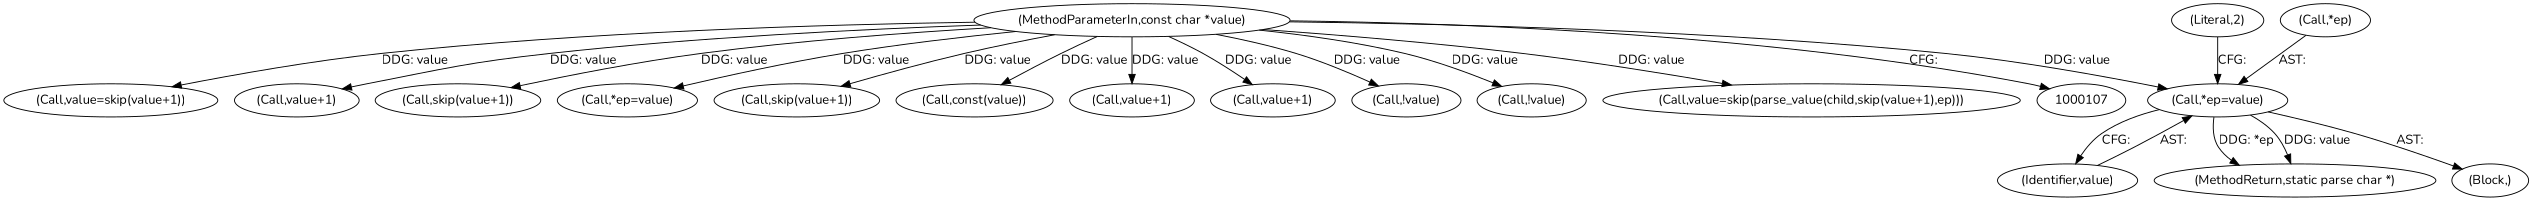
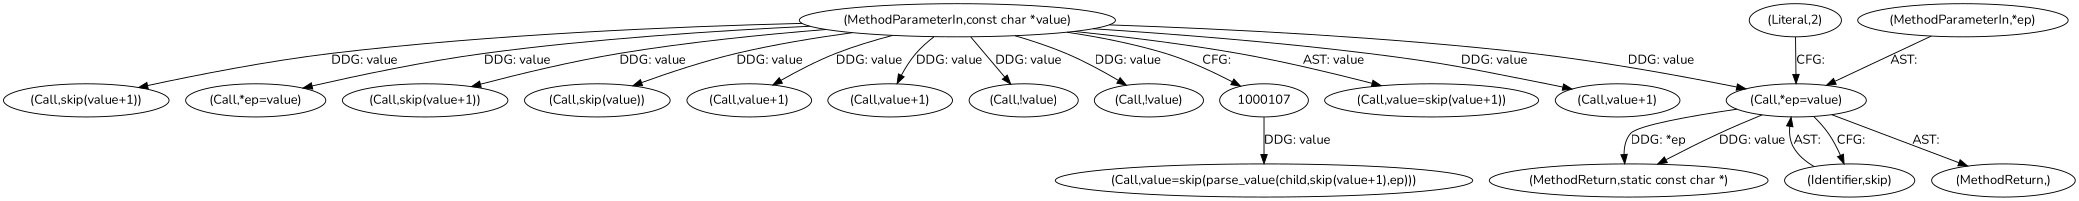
node "(Call,*ep)": label "(Call,*ep)" -> "(MethodParameterIn,*ep)"
edge "(MethodParameterIn,const char *value)" -> "(Call,value=skip(parse_value(child,skip(value+1),ep)))": now "1000107" -> "(Call,value=skip(parse_value(child,skip(value+1),ep)))"
edge "(MethodParameterIn,const char *value)" -> "(Call,value=skip(value+1))": label "DDG: value" -> "AST: value"
node "(Call,const(value))": label "(Call,const(value))" -> "(Call,skip(value))"
node "(Identifier,value)": label "(Identifier,value)" -> "(Identifier,skip)"
node "(MethodReturn,static parse char *)": label "(MethodReturn,static parse char *)" -> "(MethodReturn,static const char *)"
node "(Block,)": label "(Block,)" -> "(MethodReturn,)"
